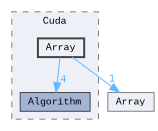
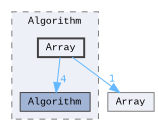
cluster "Cuda": label "Cuda" -> "Algorithm"
